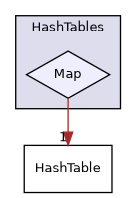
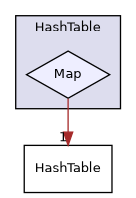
cluster "HashTables": label "HashTables" -> "HashTable"
